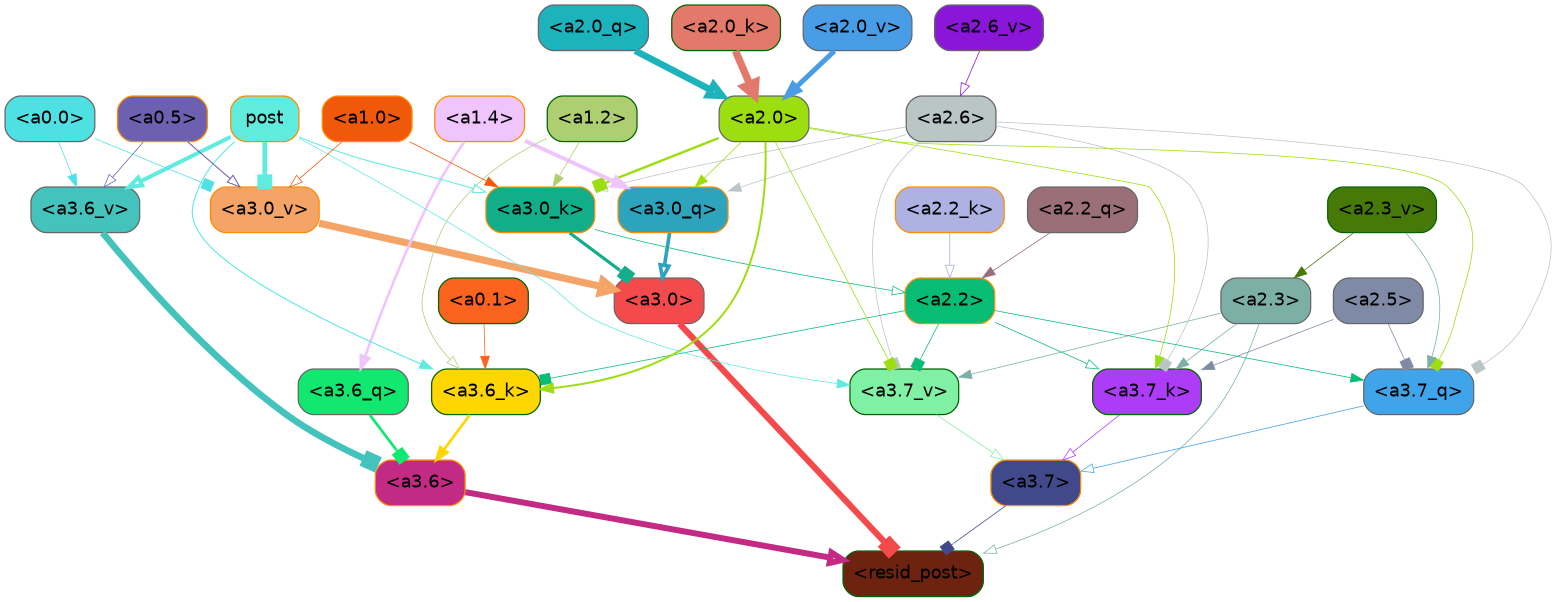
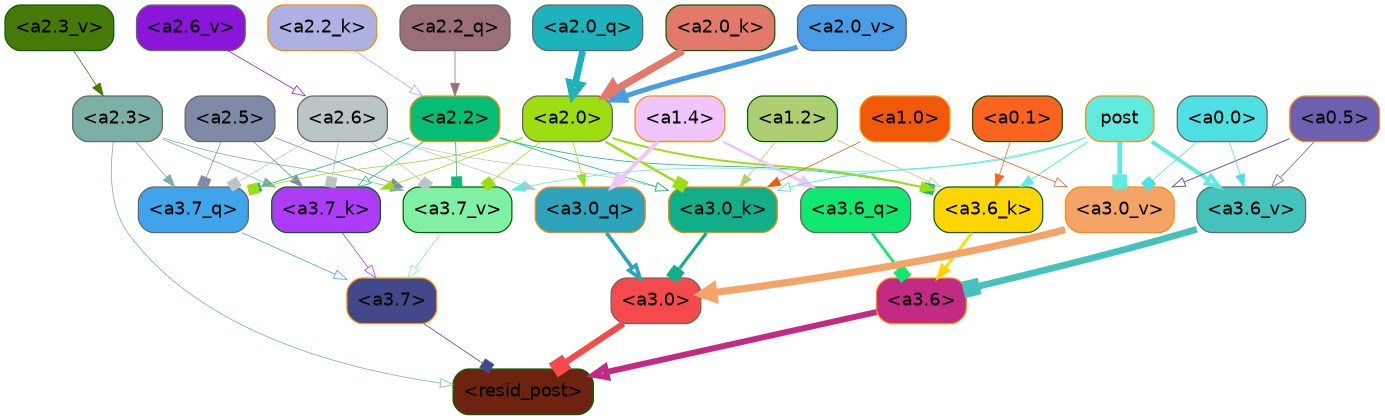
edge "<a2.5>" -> "<a3.7_v>": added
edge "<a3.0_k>" -> "<a2.2>": reversed
edge "<a2.3_v>" -> "<a3.7_q>": now "<a2.3>" -> "<a3.7_q>"
